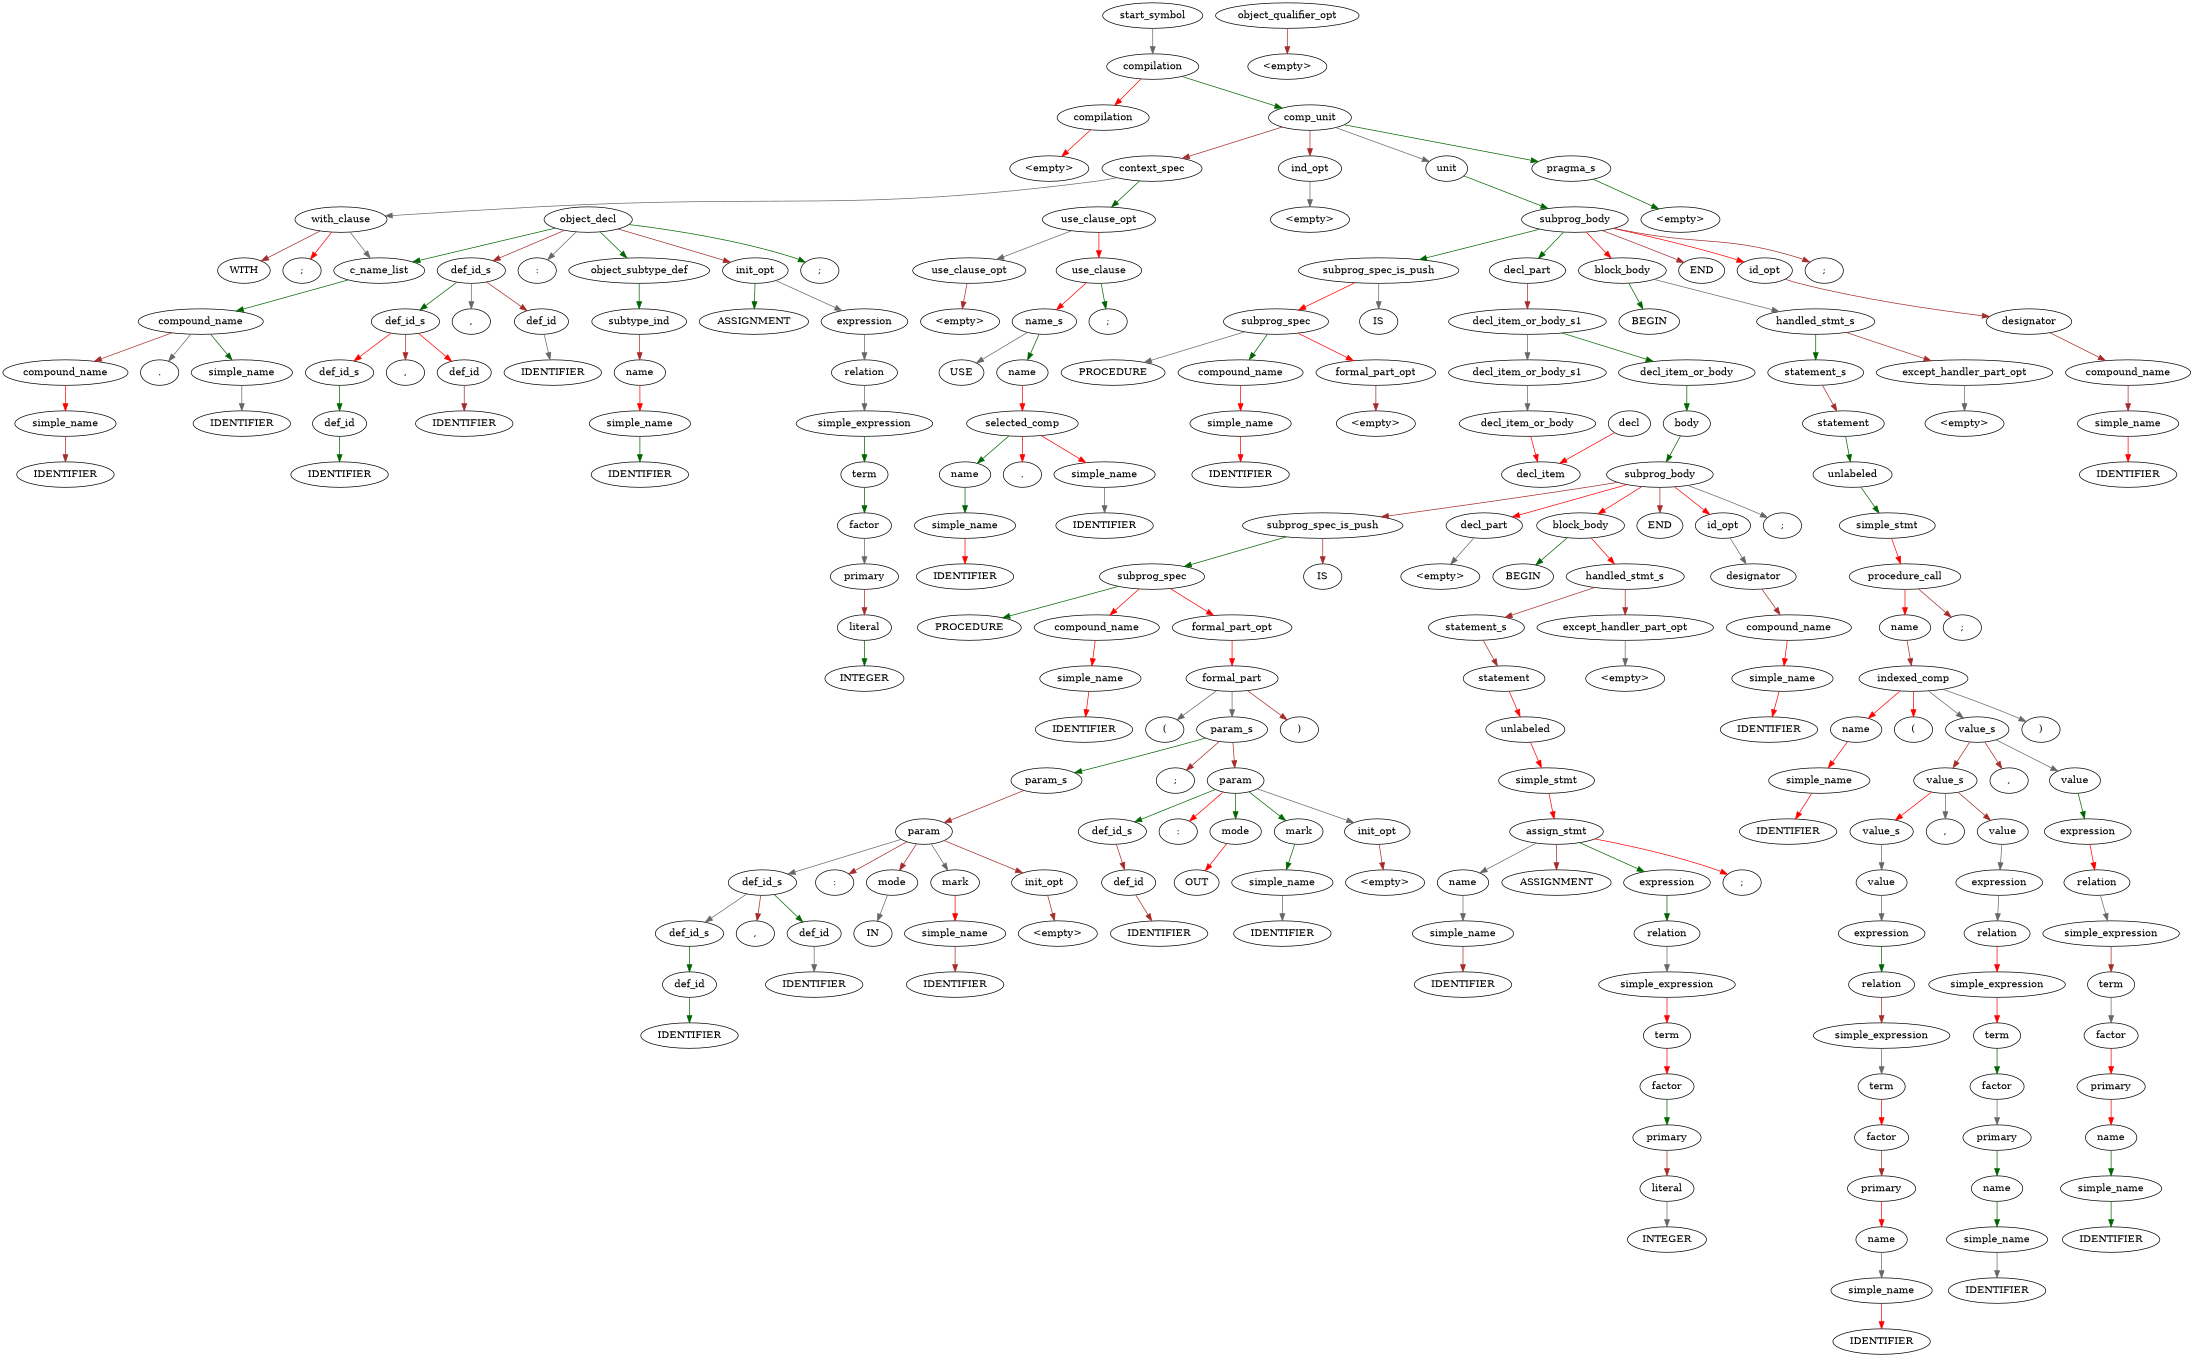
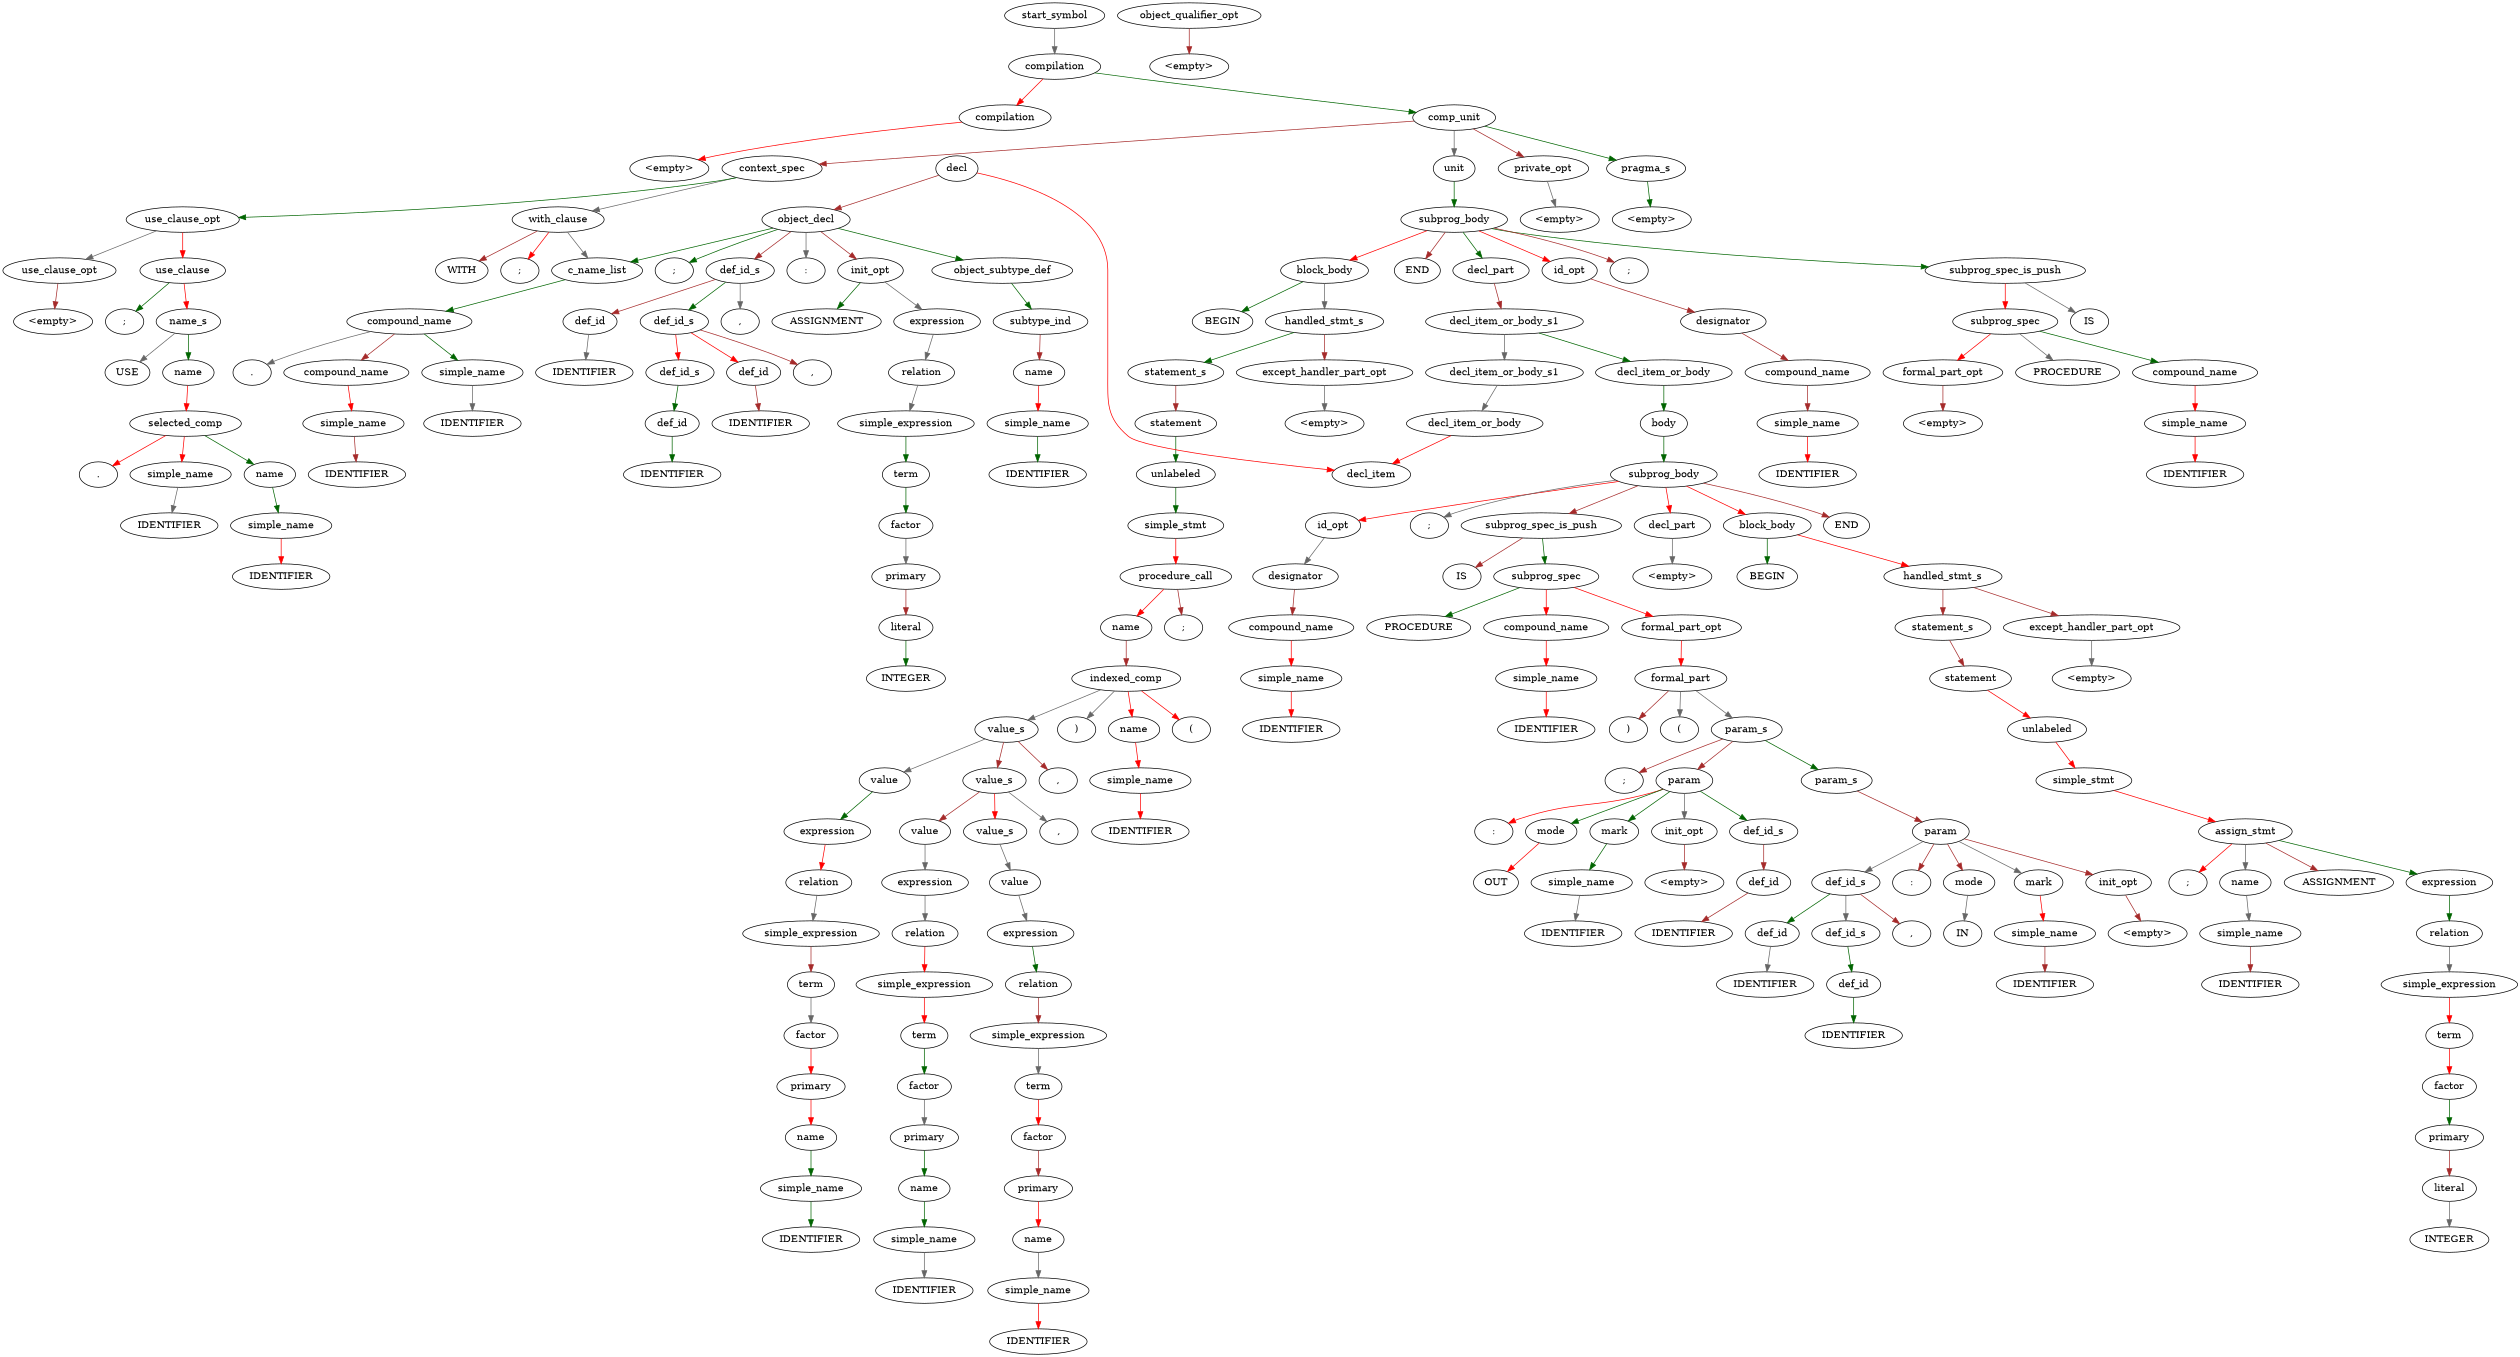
node "ind_opt": label "ind_opt" -> "private_opt"
edge "decl" -> "object_decl": added
